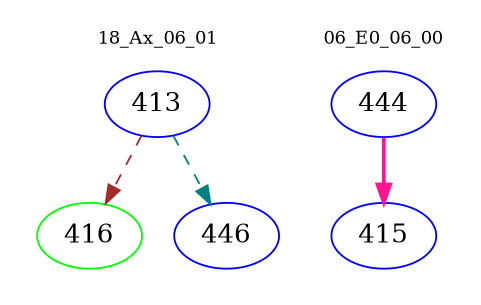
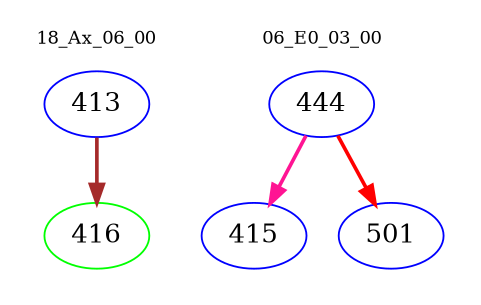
cluster "18_Ax_06_01": label "18_Ax_06_01" -> "18_Ax_06_00"
cluster "06_E0_06_00": label "06_E0_06_00" -> "06_E0_03_00"
edge "413" -> "416": style dashed -> bold
node "446": removed
node "501": added
